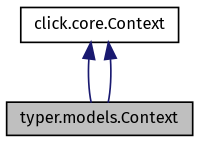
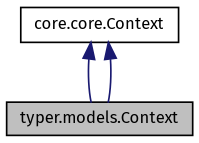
node "click.core.Context": label "click.core.Context" -> "core.core.Context"
